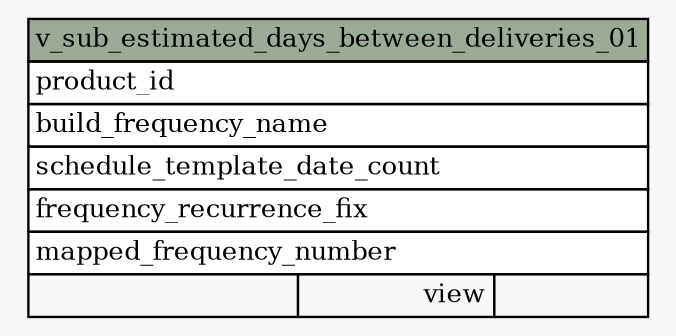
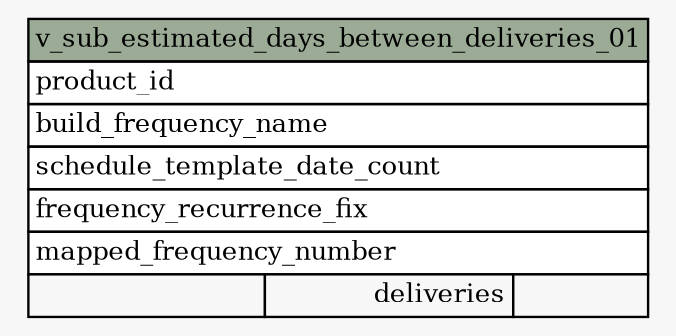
node "v_sub_estimated_days_between_deliveries_01": text "view" -> "deliveries"
